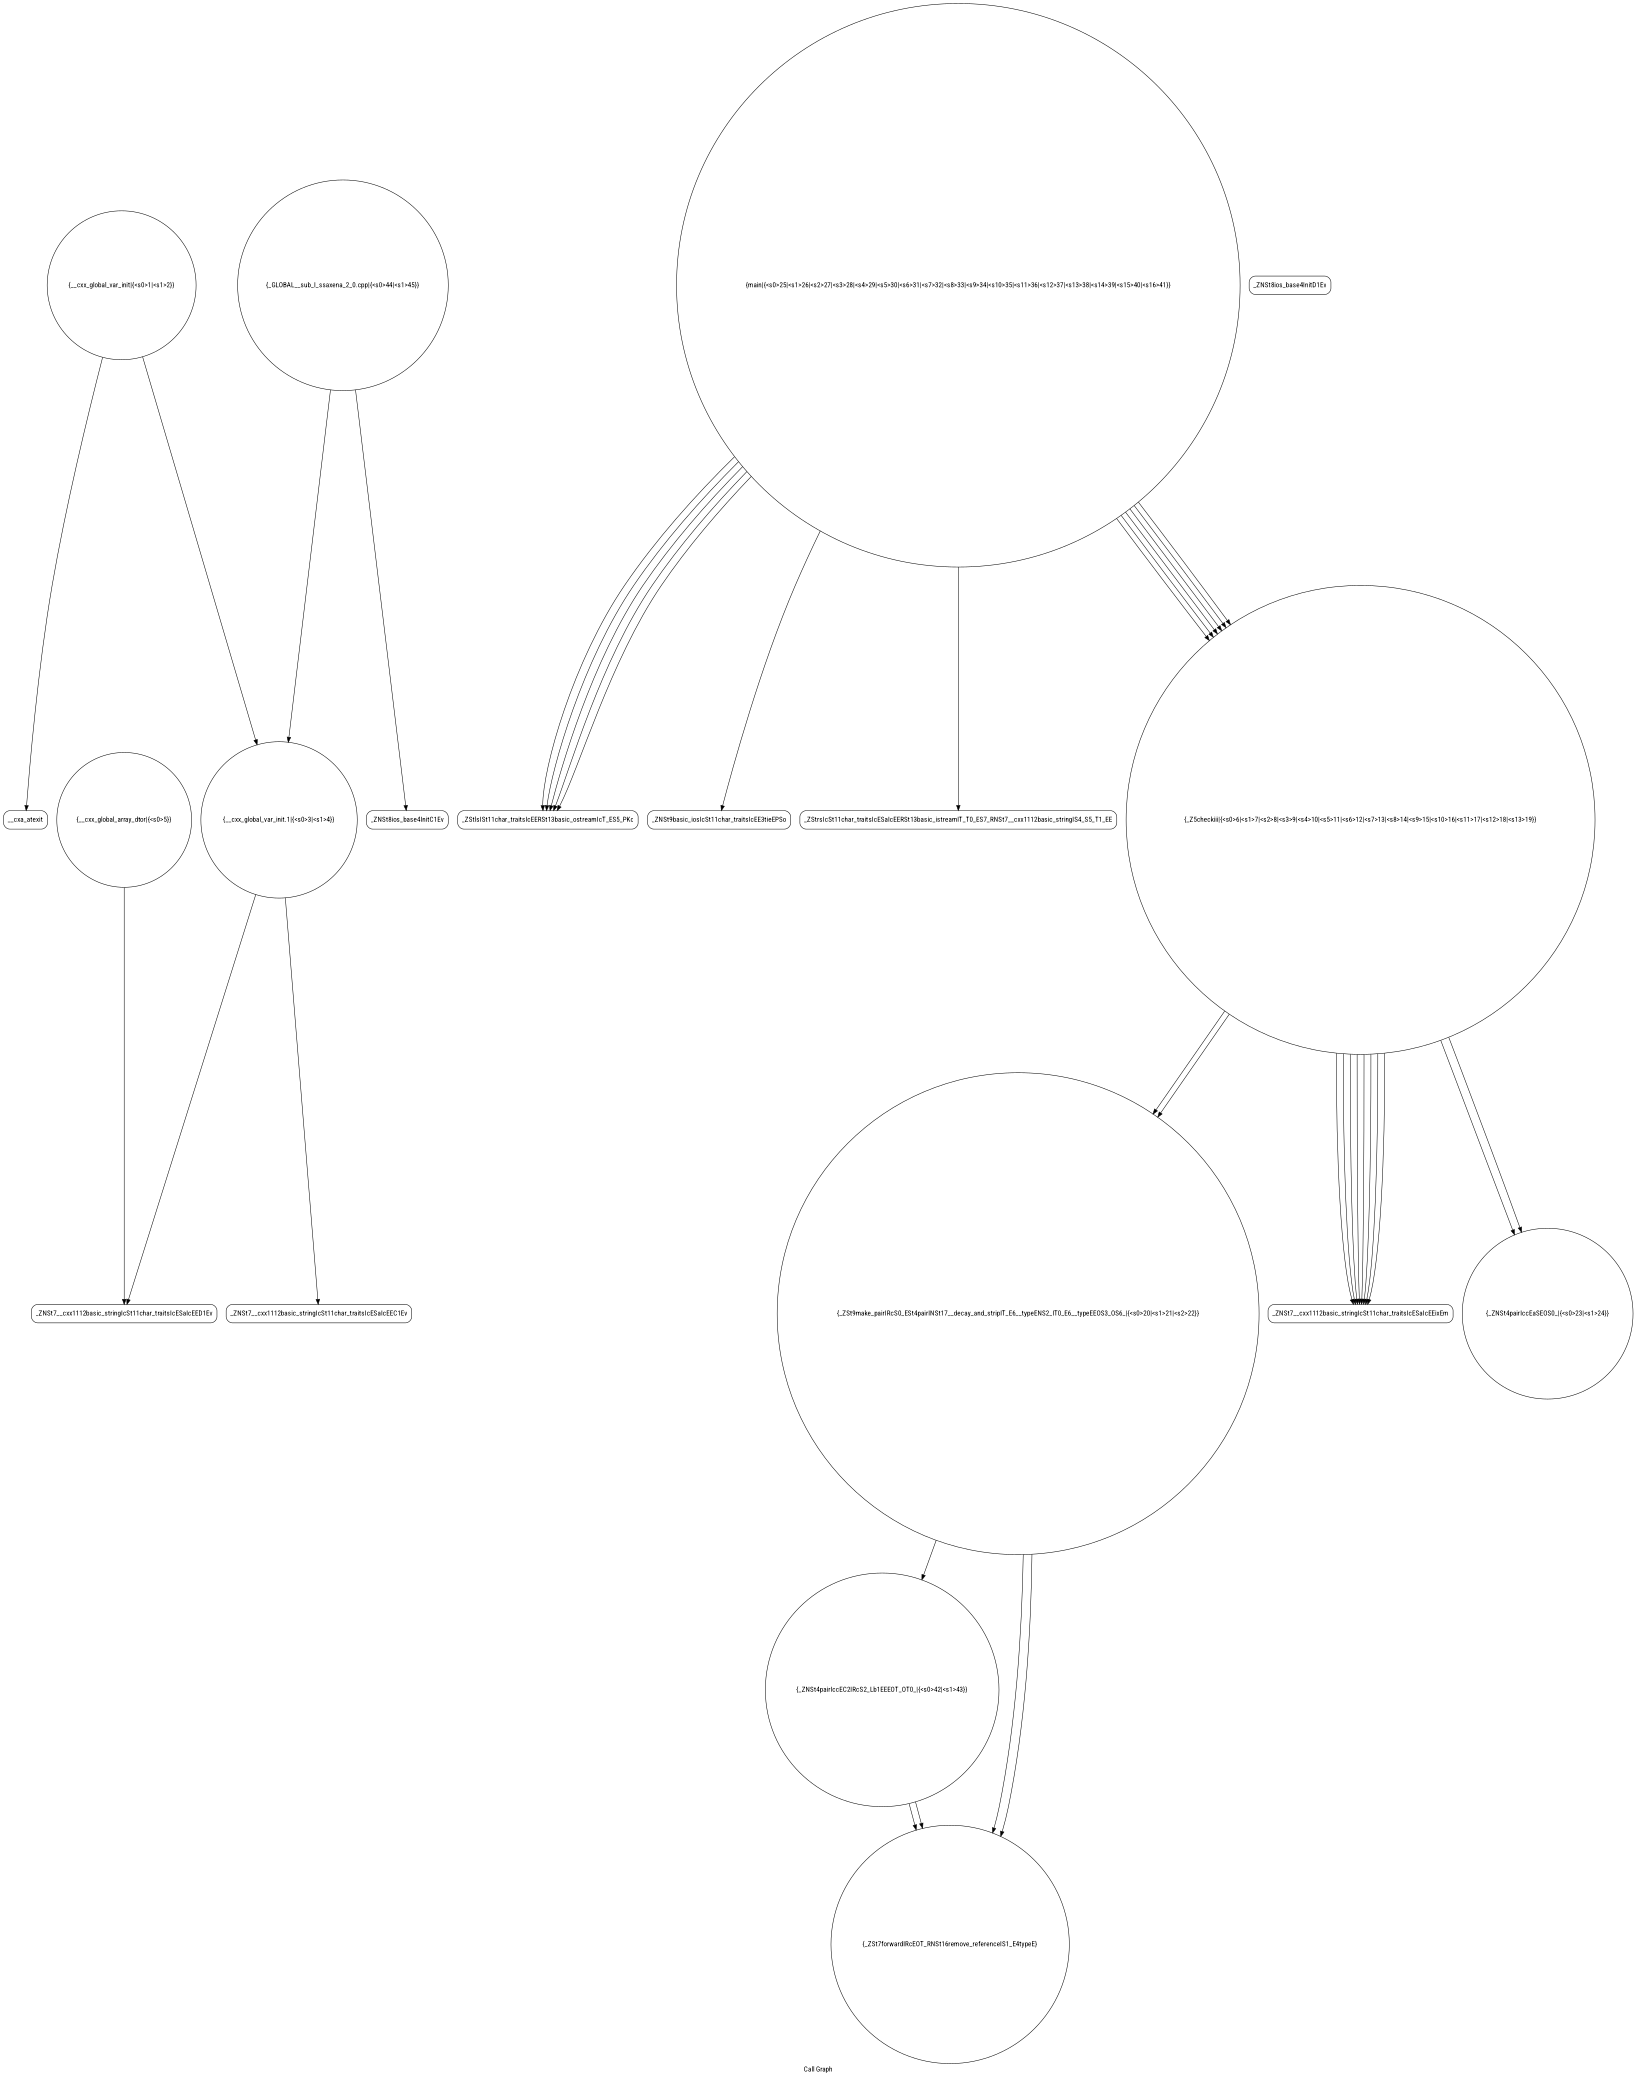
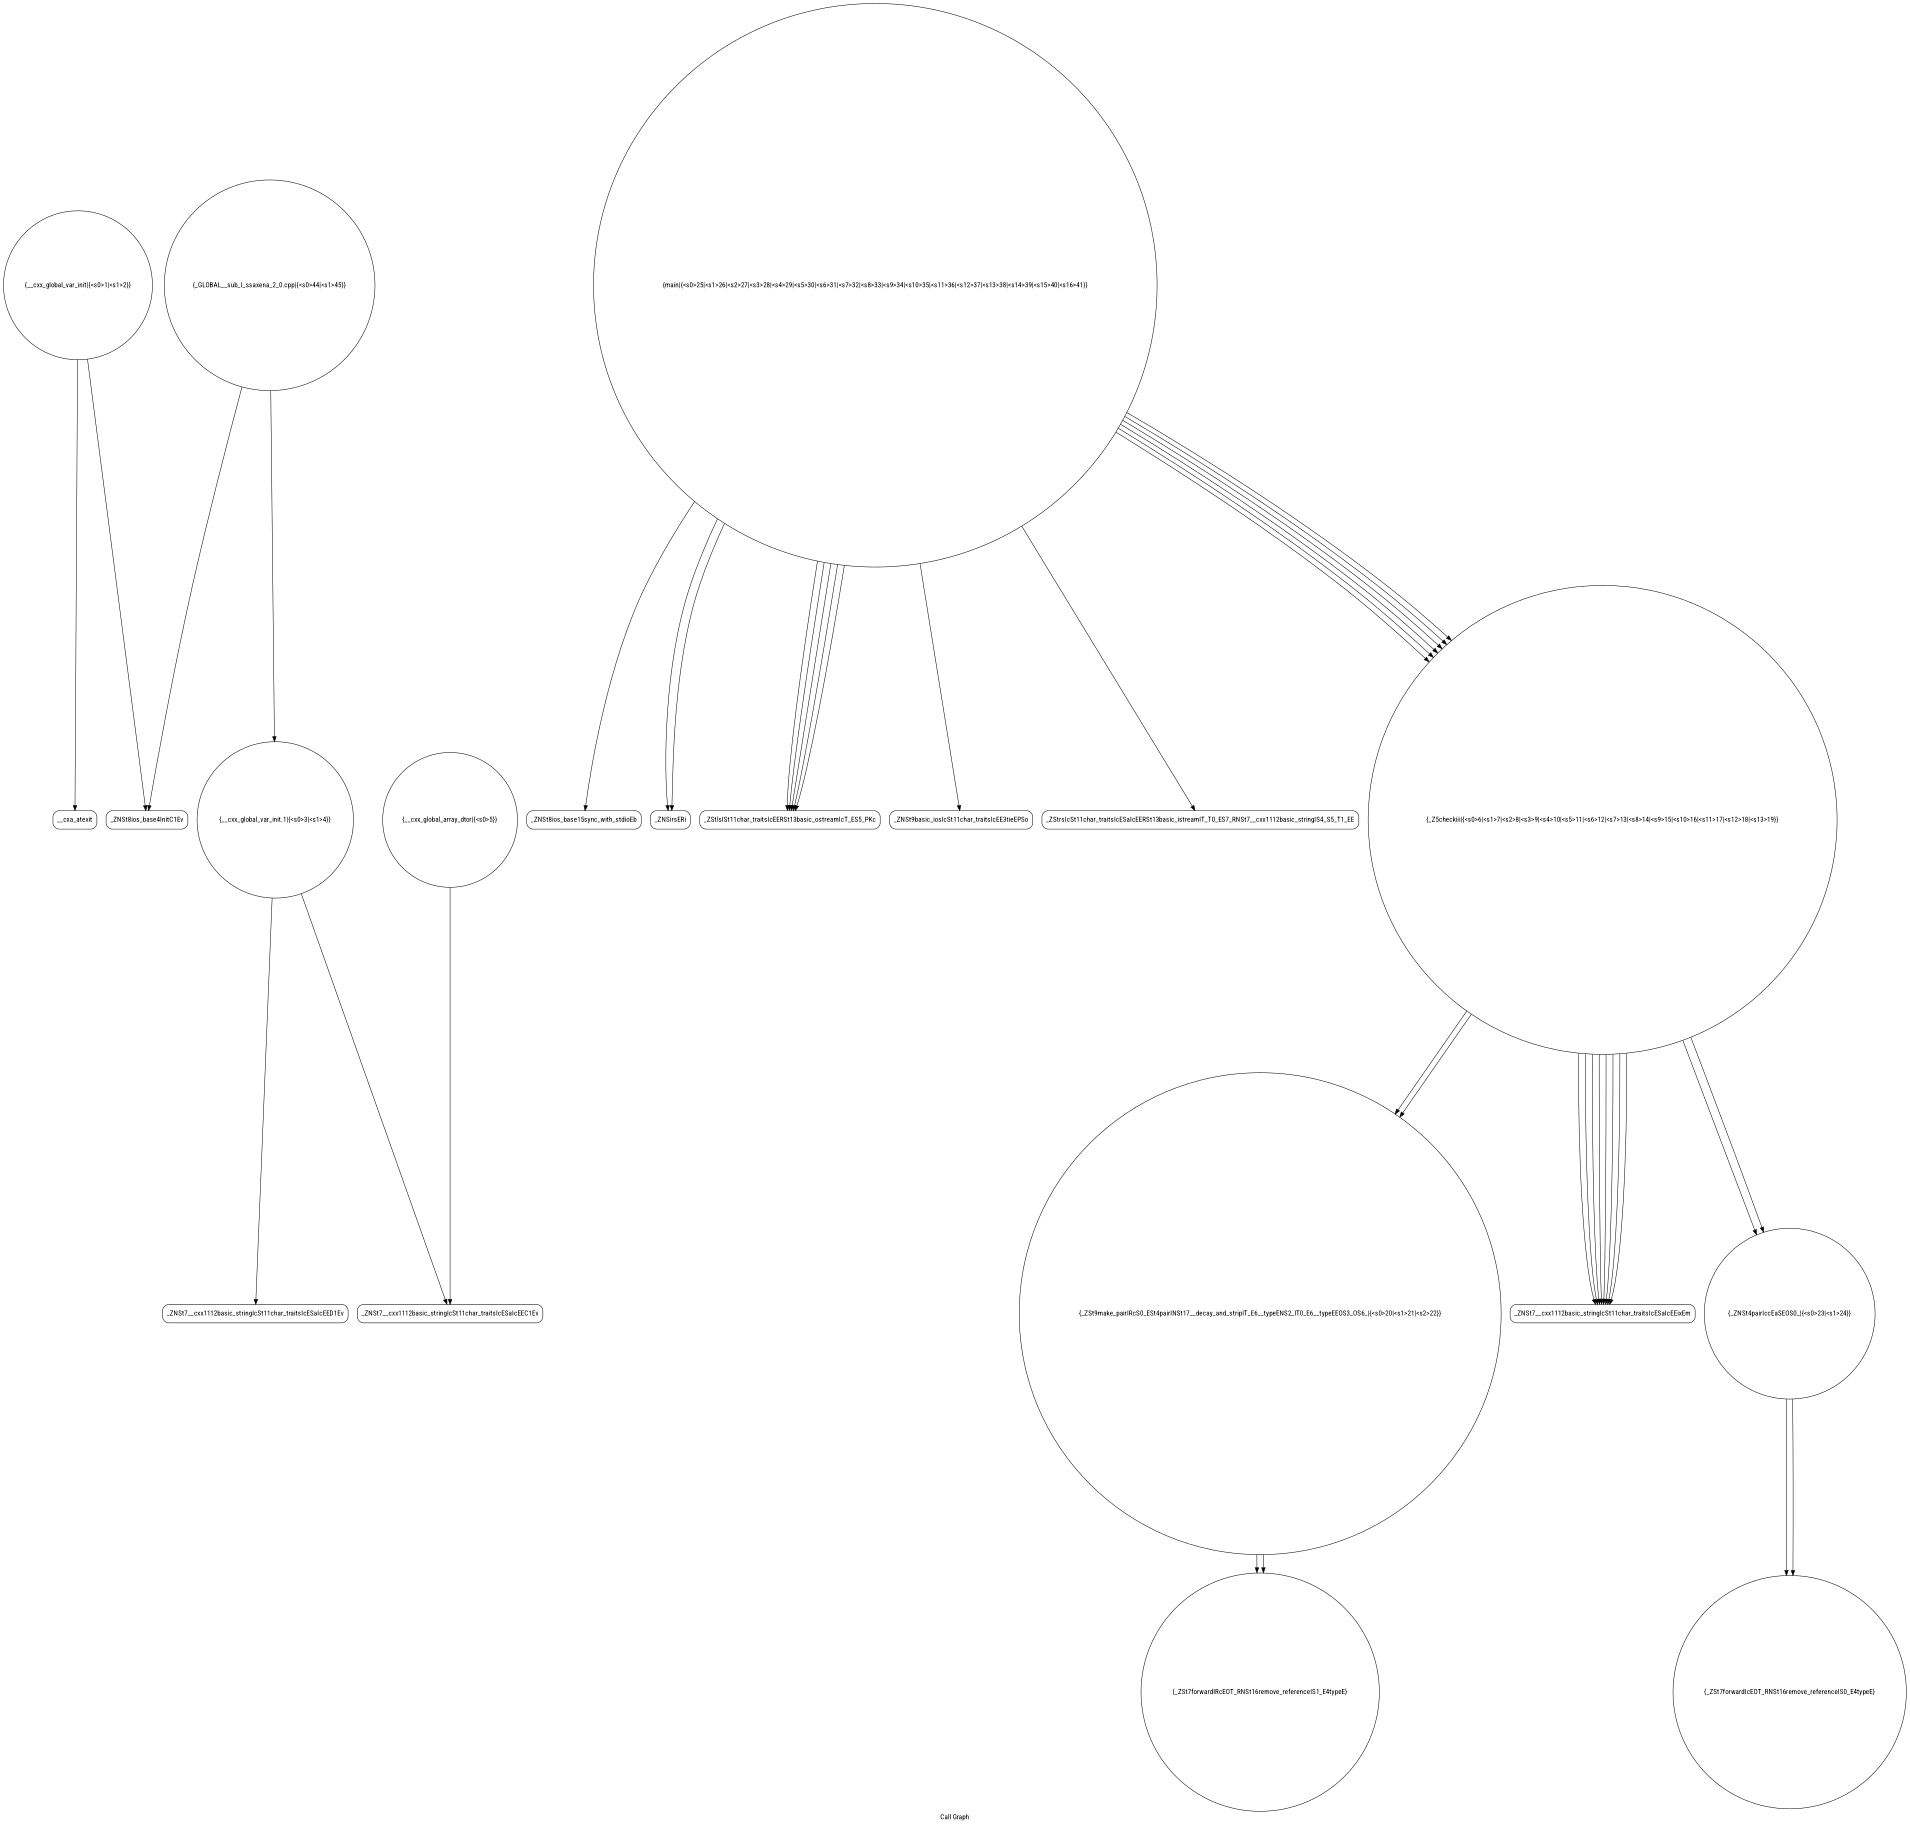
node "_ZNSt8ios_base4InitD1Ev": removed
edge "{__cxx_global_var_init|{<s0>1|<s1>2}}" -> "{__cxx_global_var_init.1|{<s0>3|<s1>4}}": now "{__cxx_global_var_init|{<s0>1|<s1>2}}" -> "_ZNSt8ios_base4InitC1Ev"
node "_ZNSt8ios_base15sync_with_stdioEb": added
node "_ZNSirsERi": added
edge "{__cxx_global_array_dtor|{<s0>5}}" -> "_ZNSt7__cxx1112basic_stringIcSt11char_traitsIcESaIcEED1Ev": now "{__cxx_global_array_dtor|{<s0>5}}" -> "_ZNSt7__cxx1112basic_stringIcSt11char_traitsIcESaIcEEC1Ev"
node "{_ZNSt4pairIccEC2IRcS2_Lb1EEEOT_OT0_|{<s0>42|<s1>43}}": removed
node "{_ZSt7forwardIcEOT_RNSt16remove_referenceIS0_E4typeE}": added
